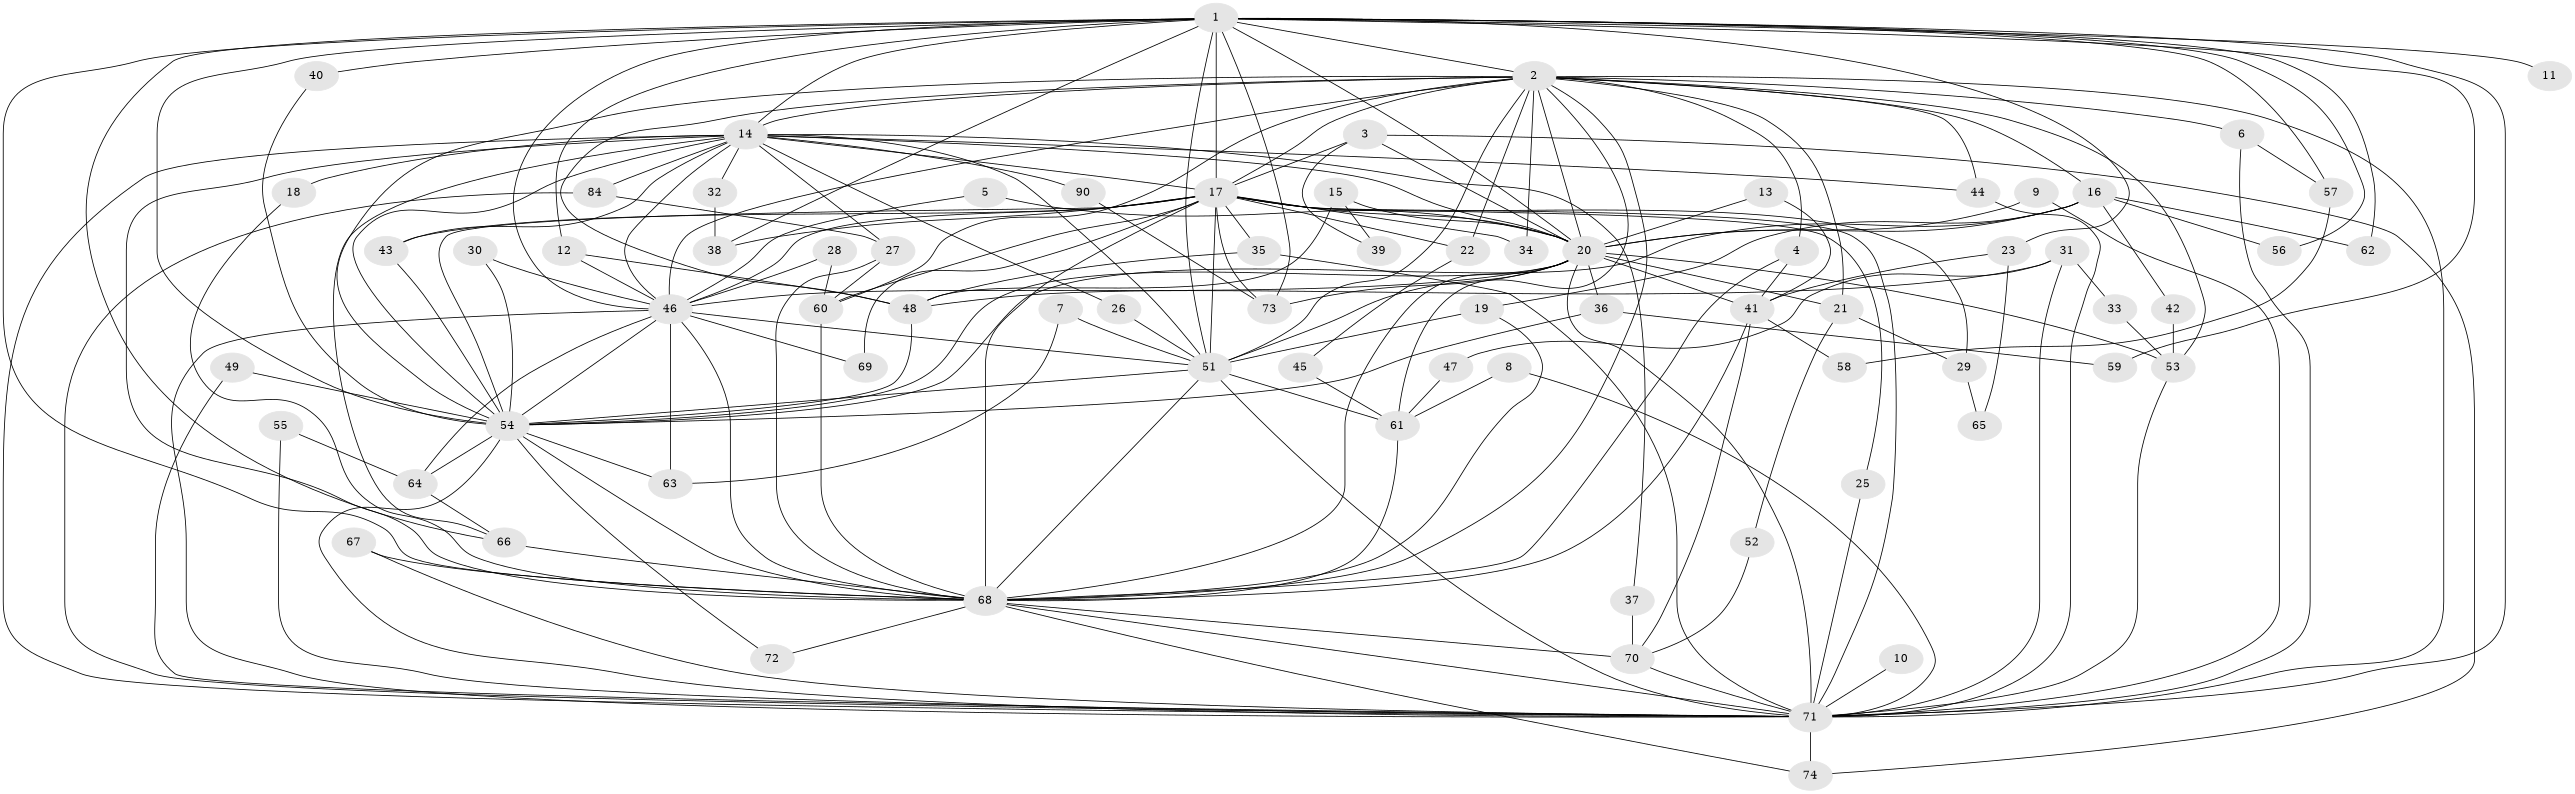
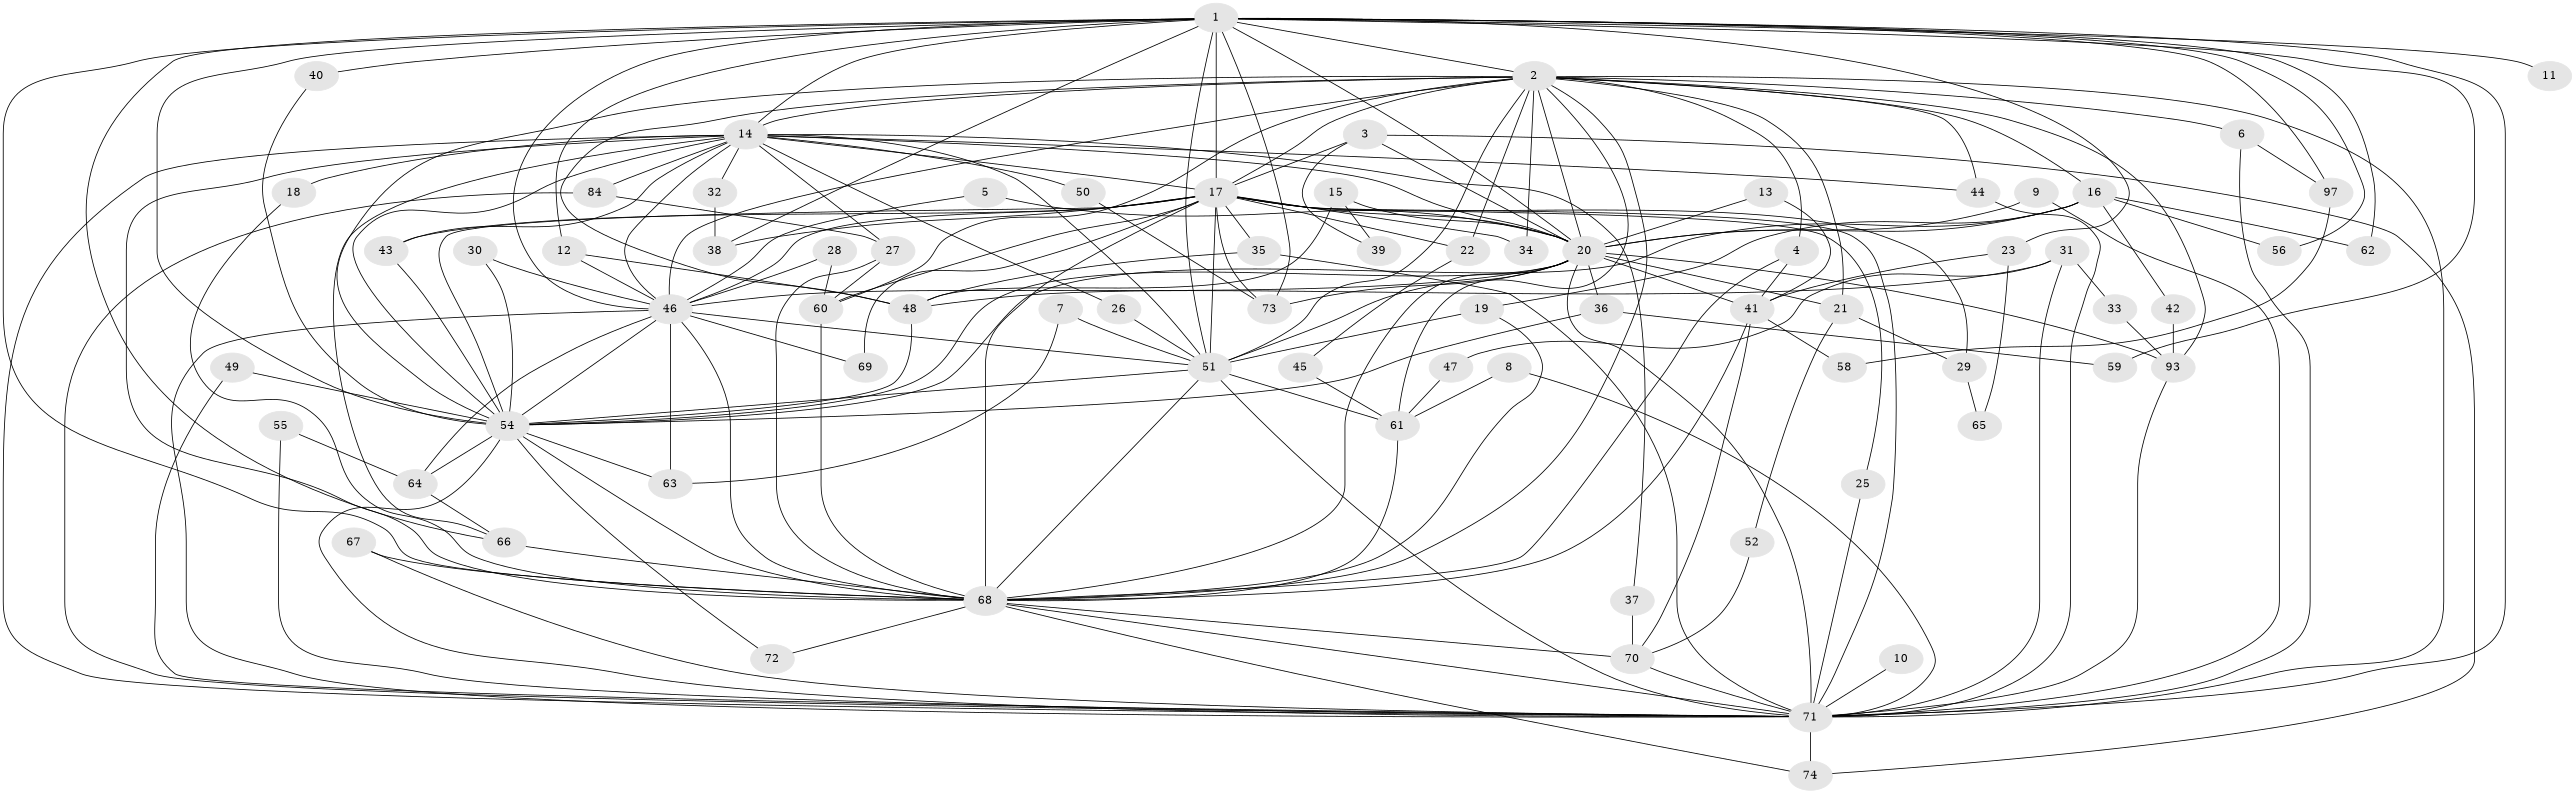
node "90": label "90" -> "50"
node "57": label "57" -> "97"
node "53": label "53" -> "93"
